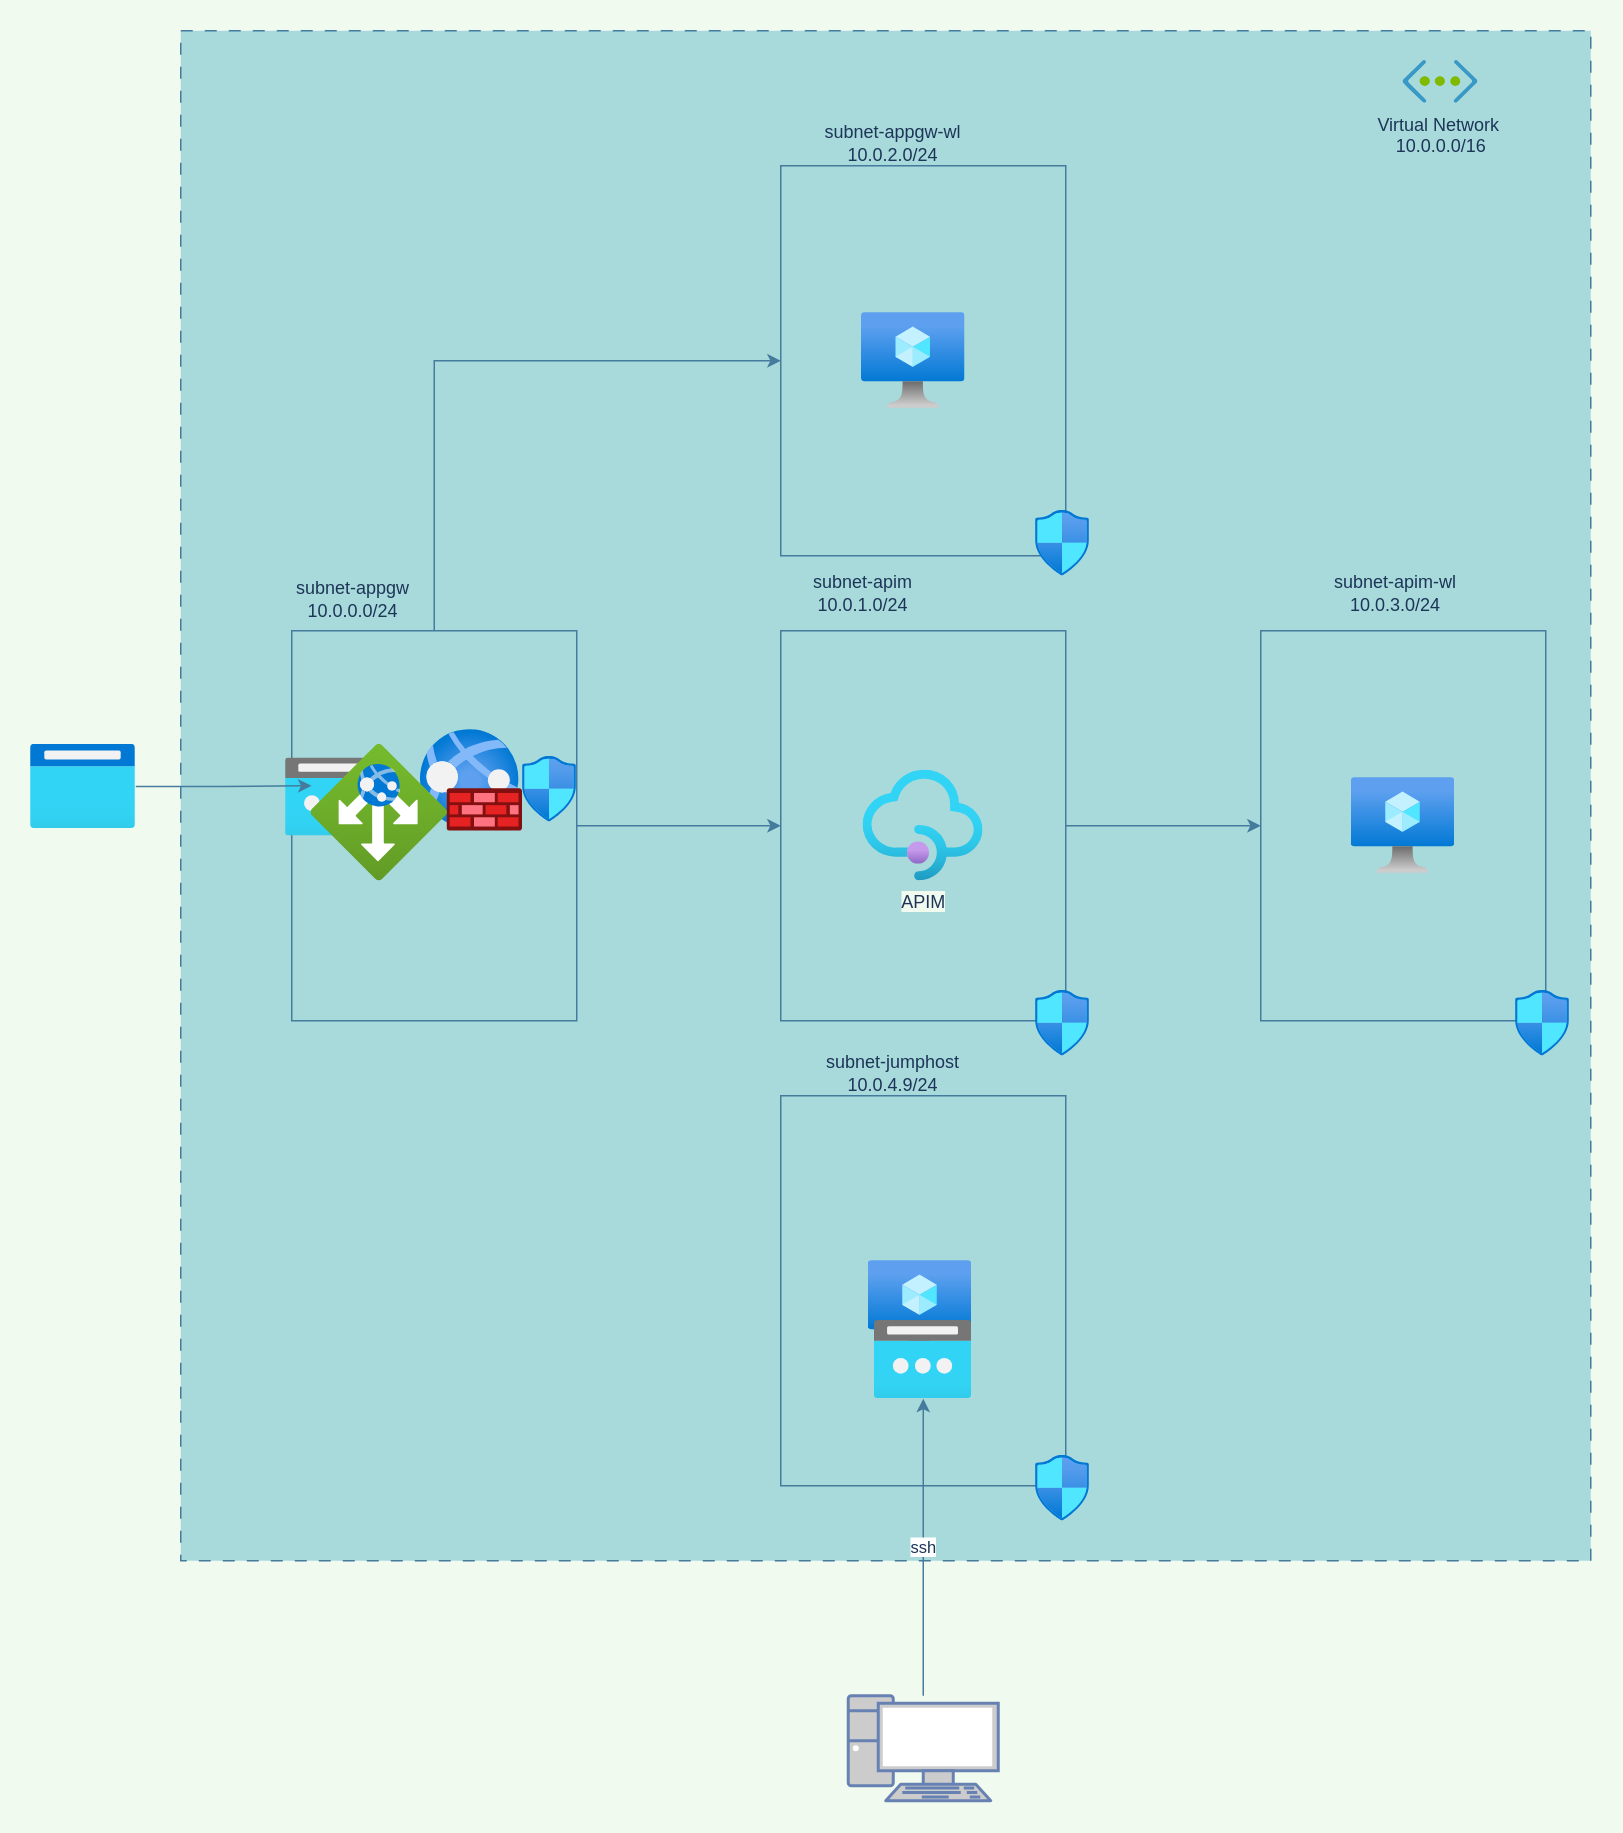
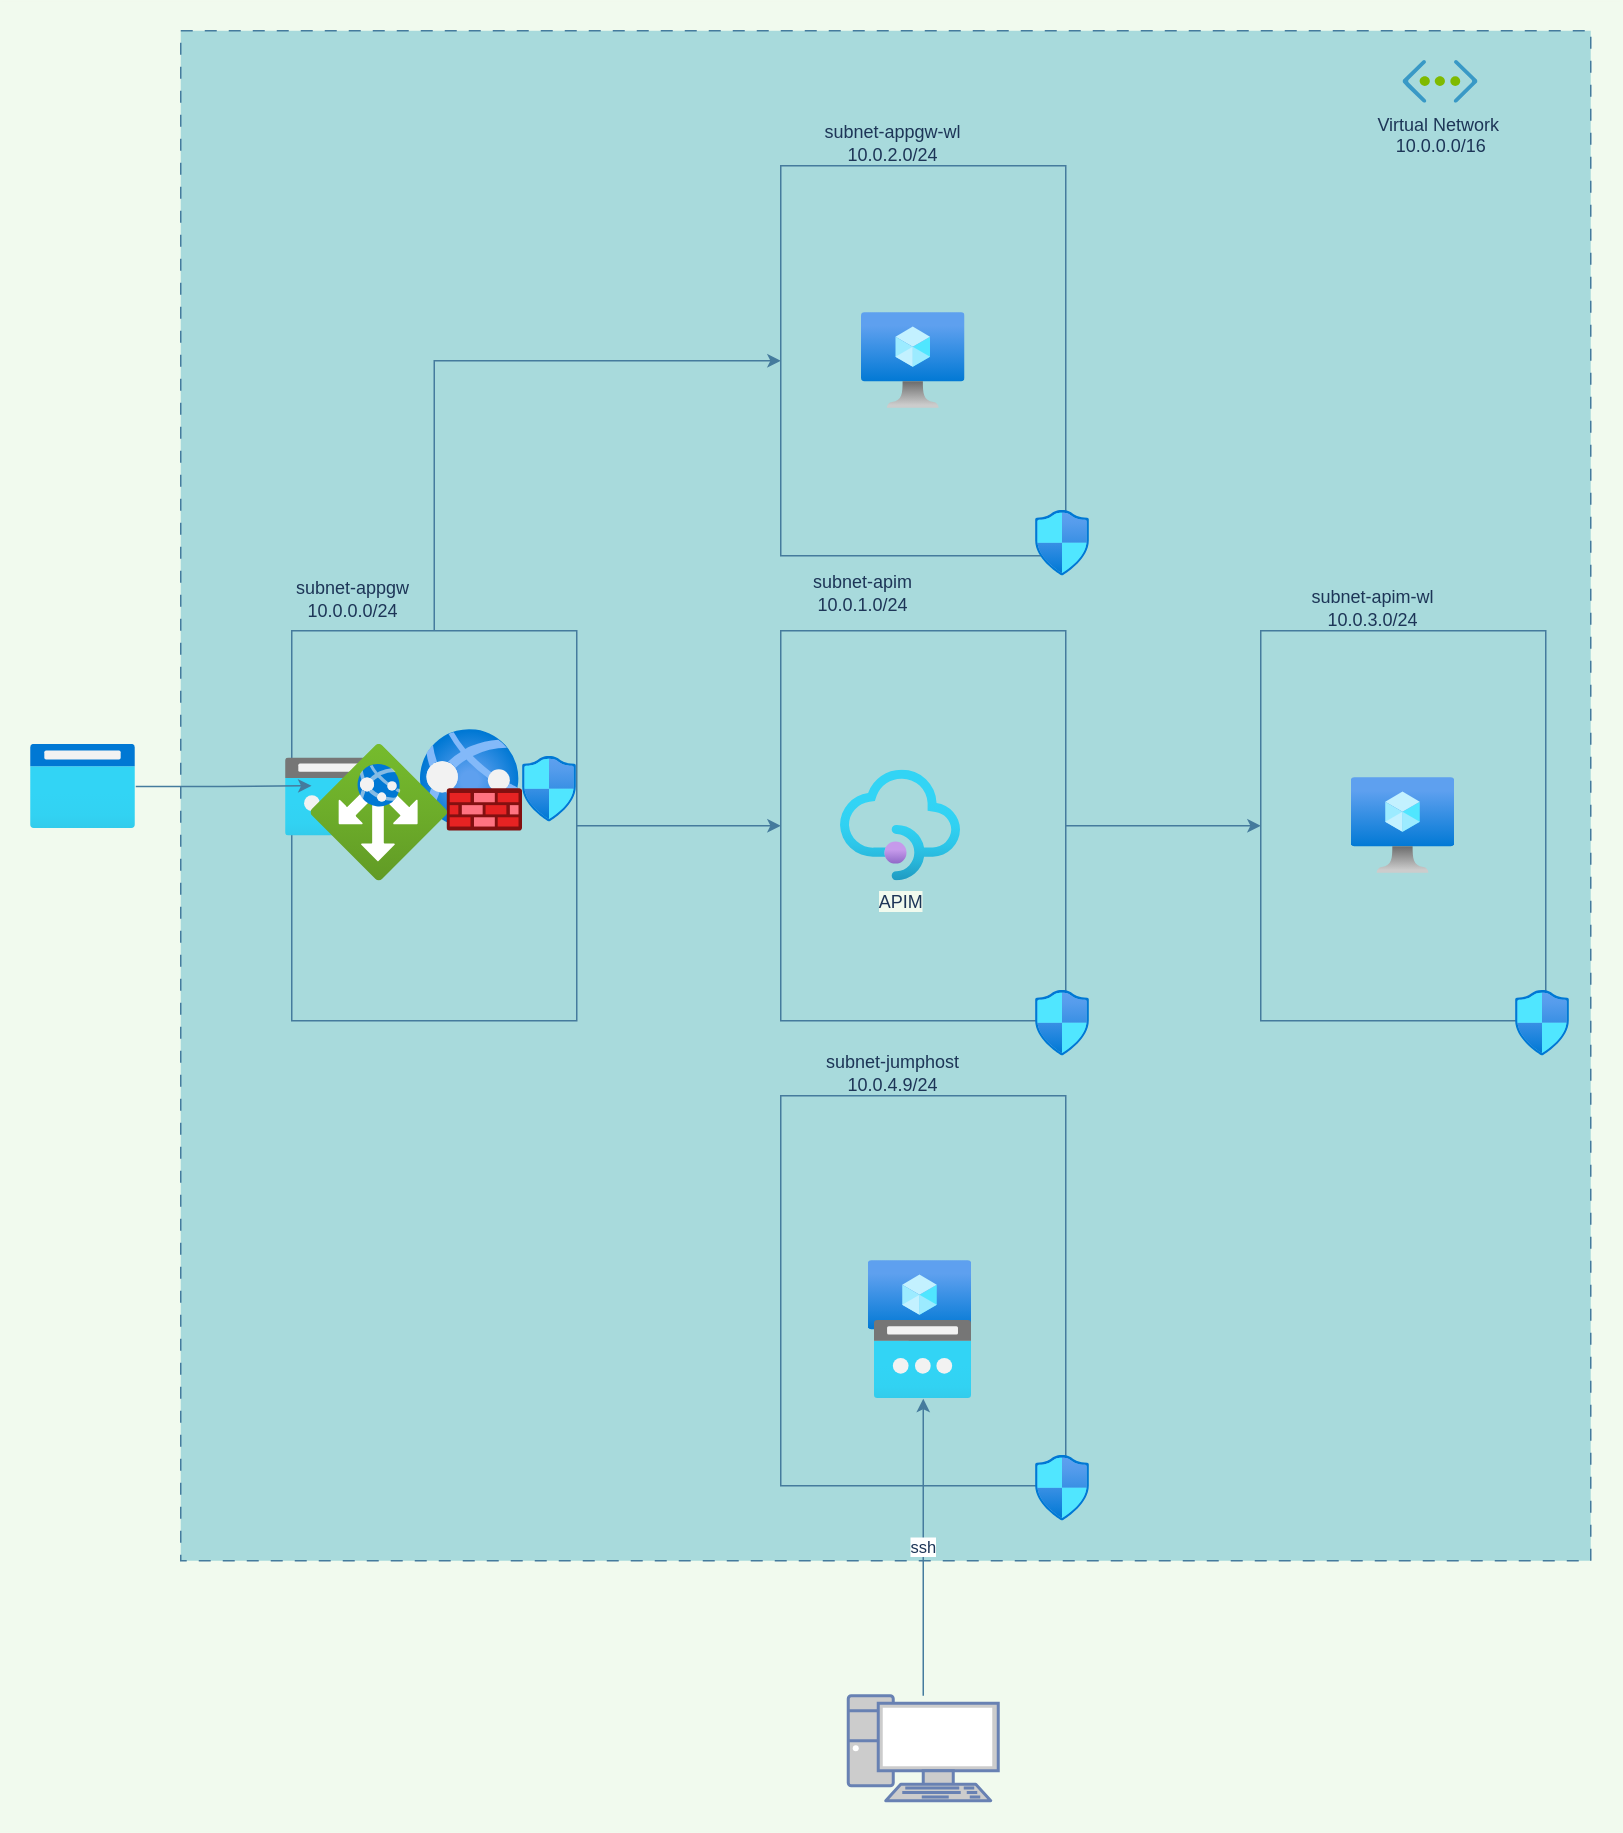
node "subnet-apim-wl 10.0.3.0/24": moved (1396, 593) -> (1373, 608)
node "APIM": moved (923, 826) -> (901, 826)
